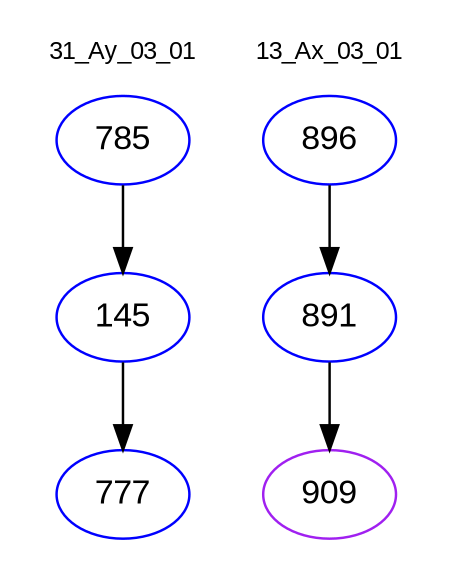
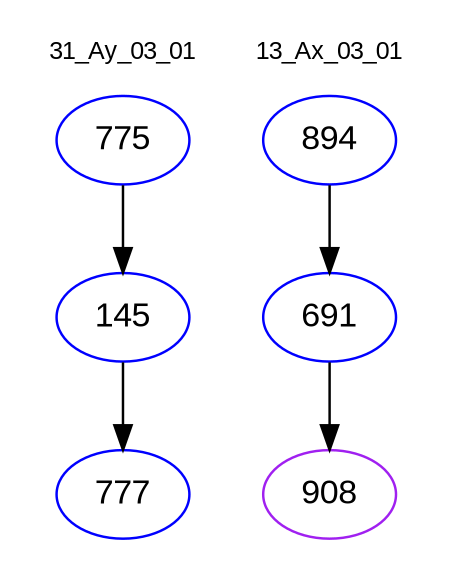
node "785": label "785" -> "775"
node "896": label "896" -> "894"
node "891": label "891" -> "691"
node "909": label "909" -> "908"
